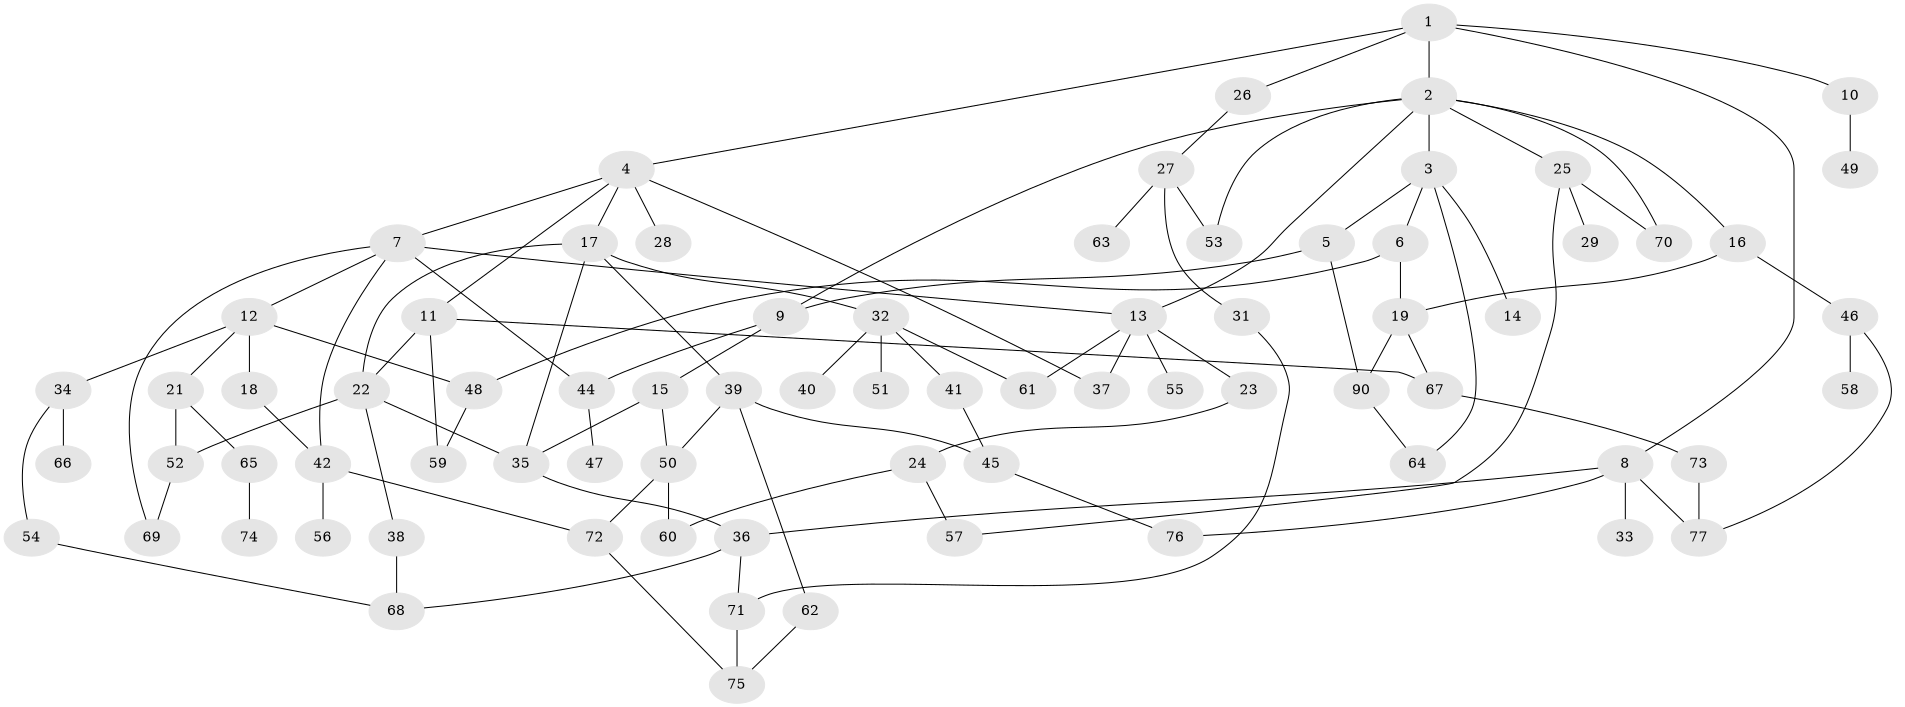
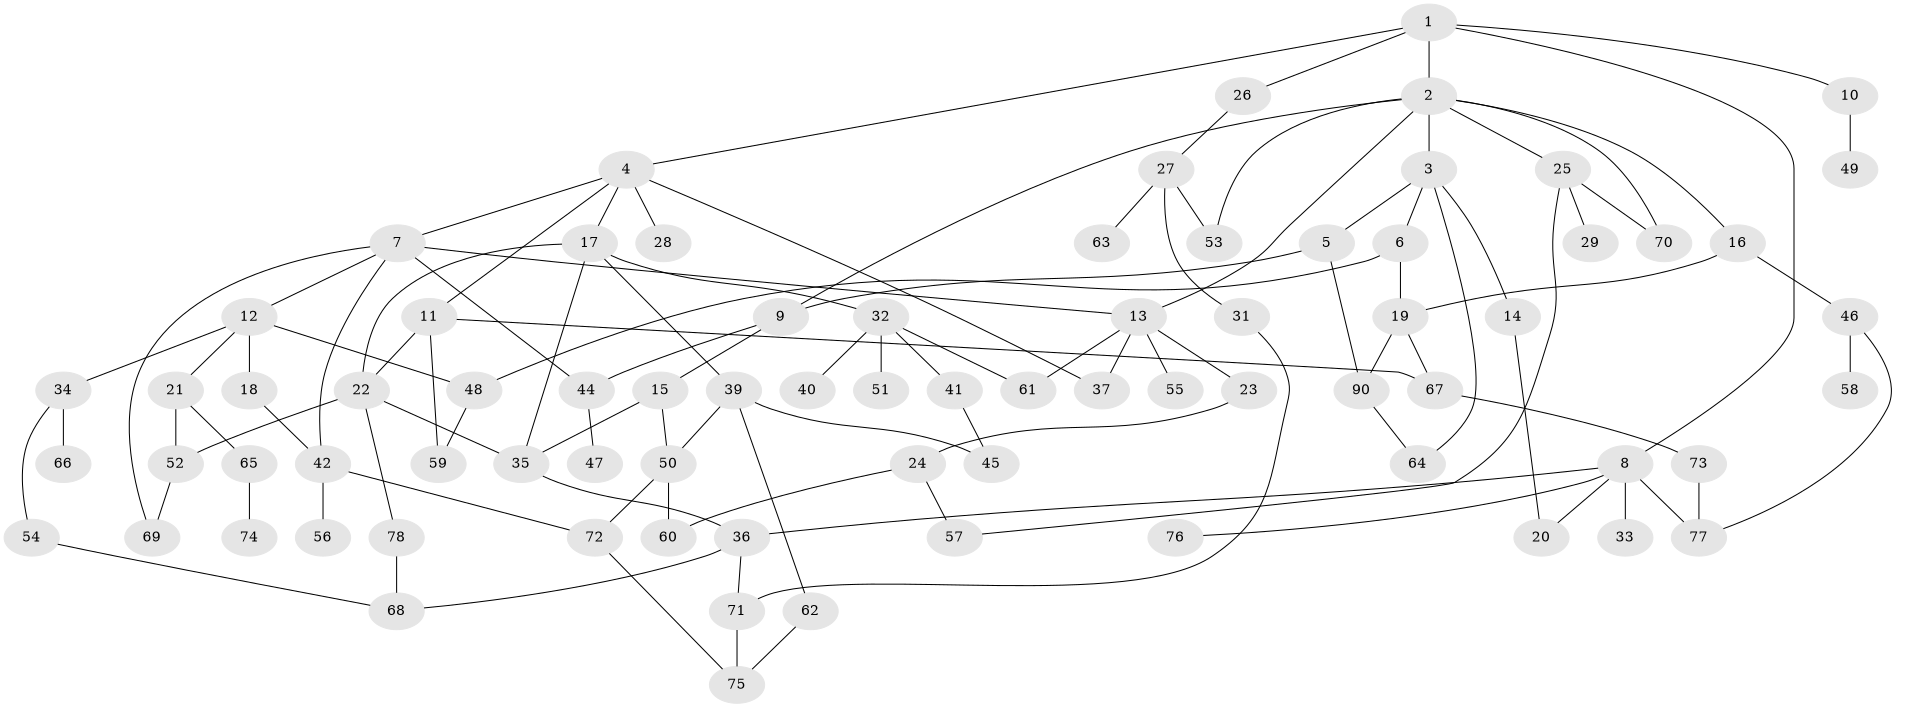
edge "45" -- "76": removed
node "38": label "38" -> "78"
node "20": added
